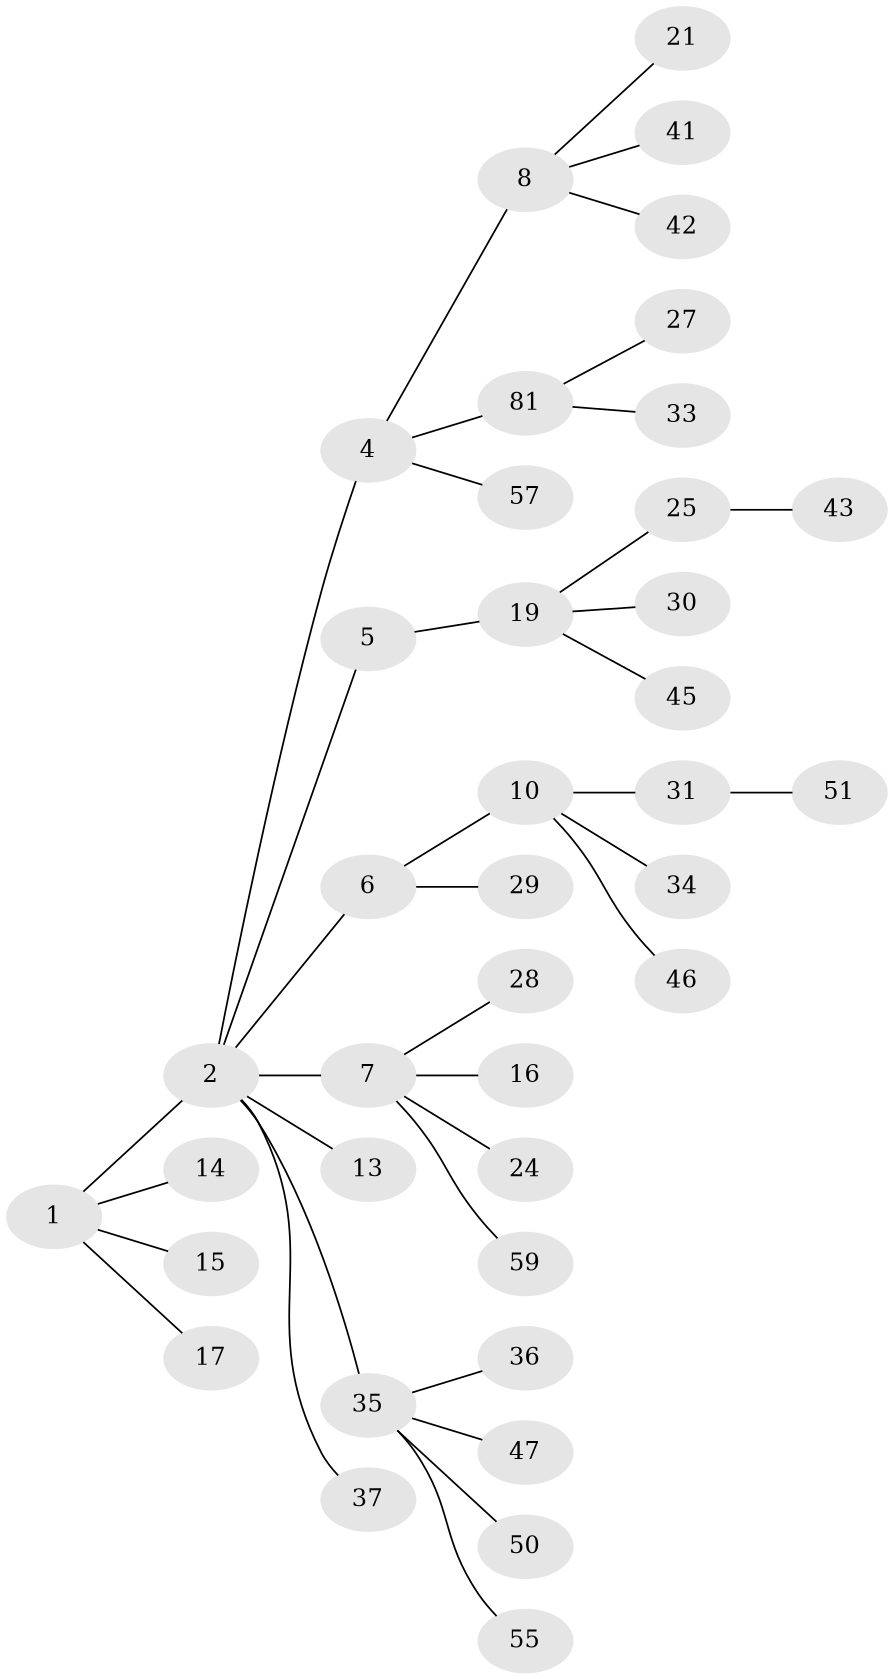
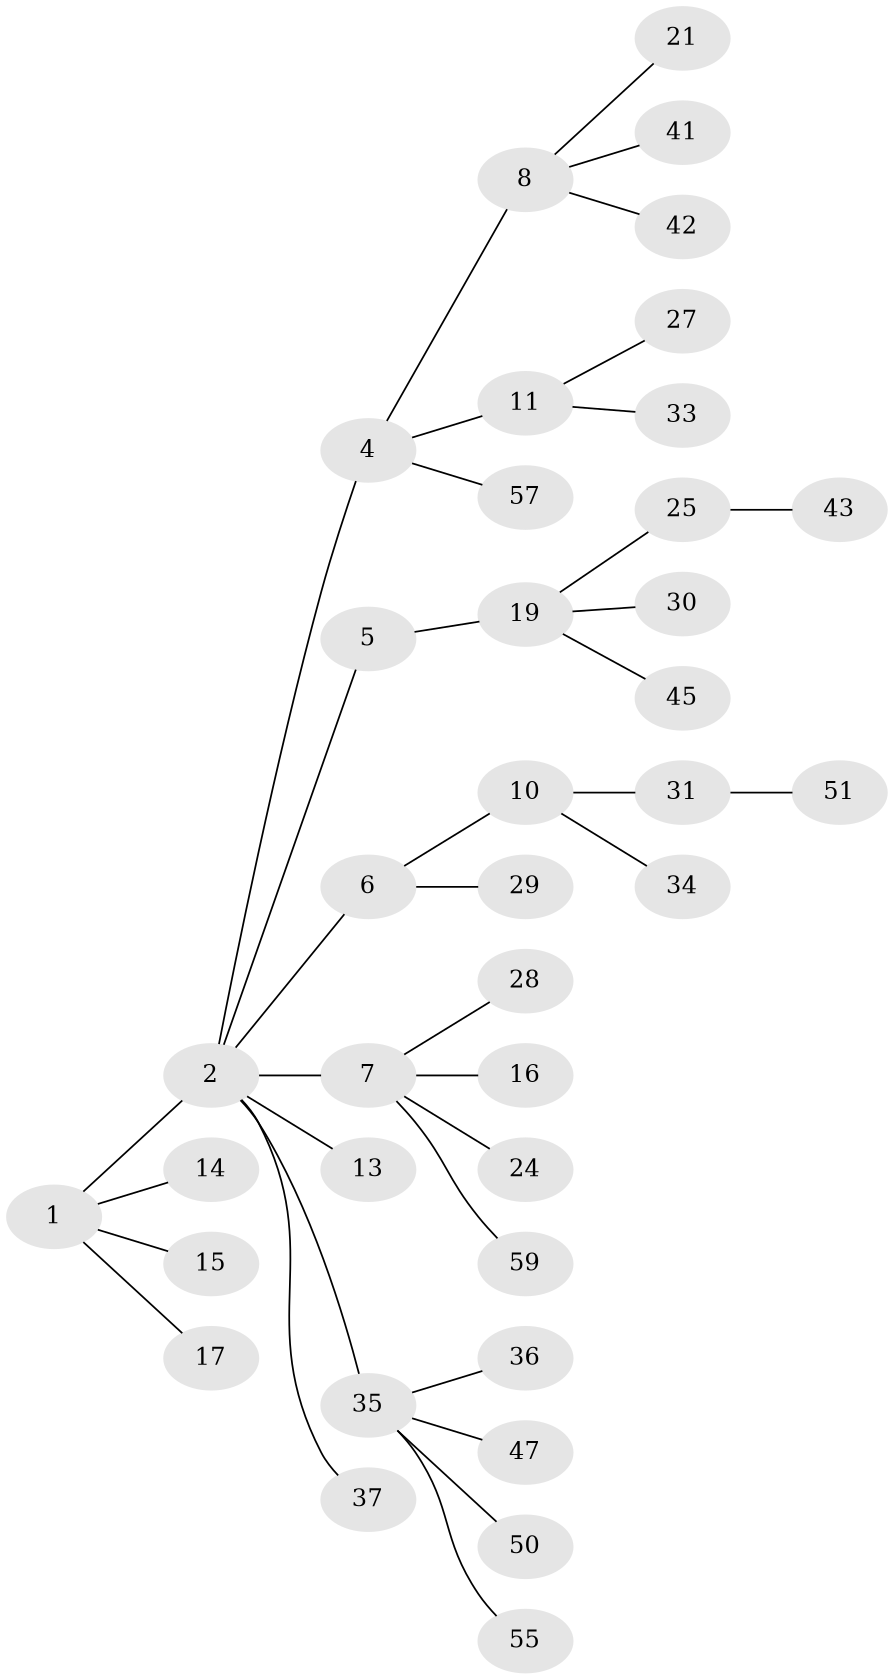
node "81": label "81" -> "11"
node "46": removed
